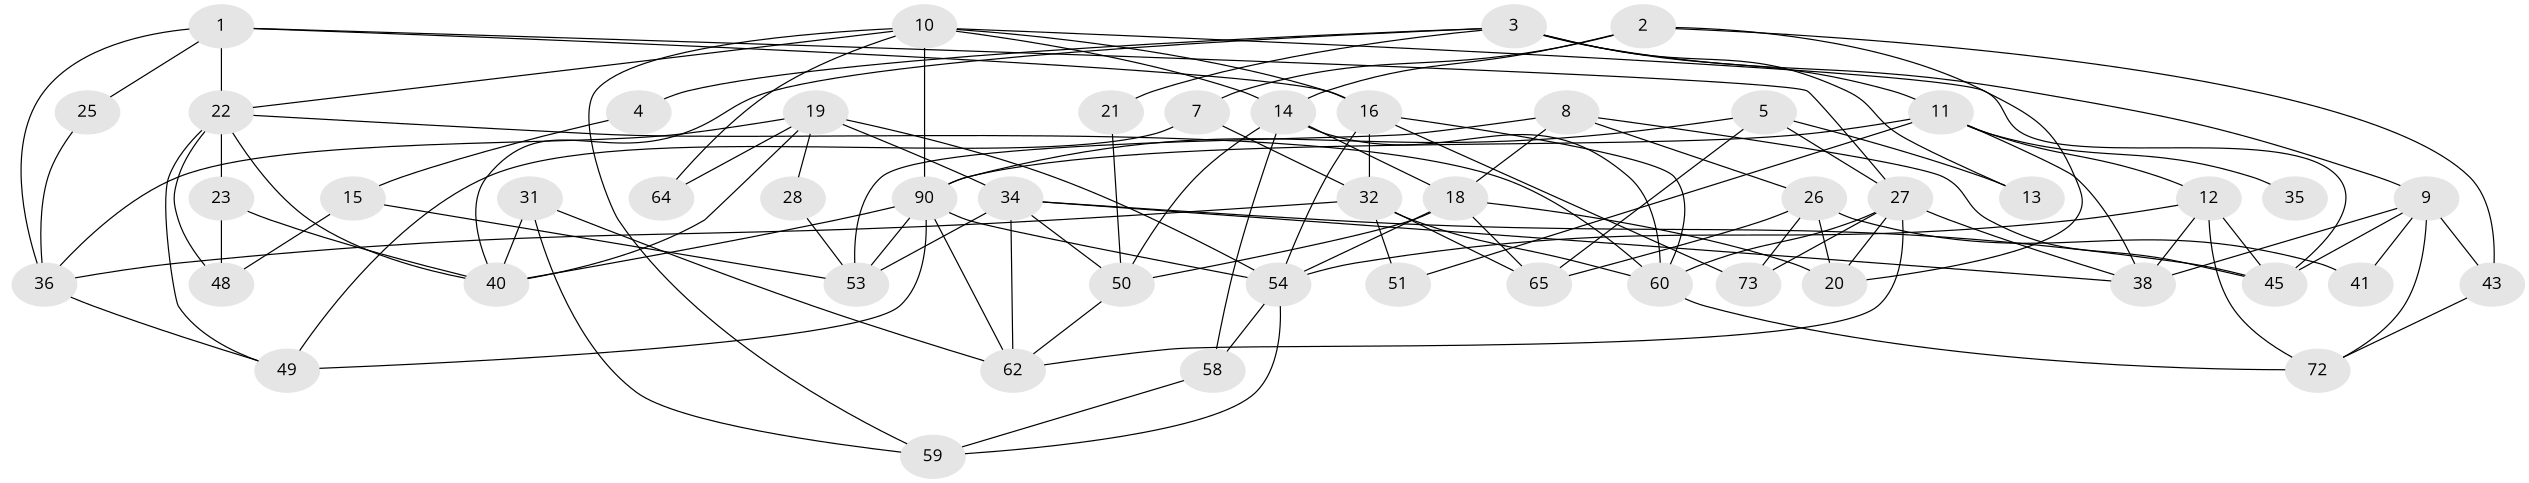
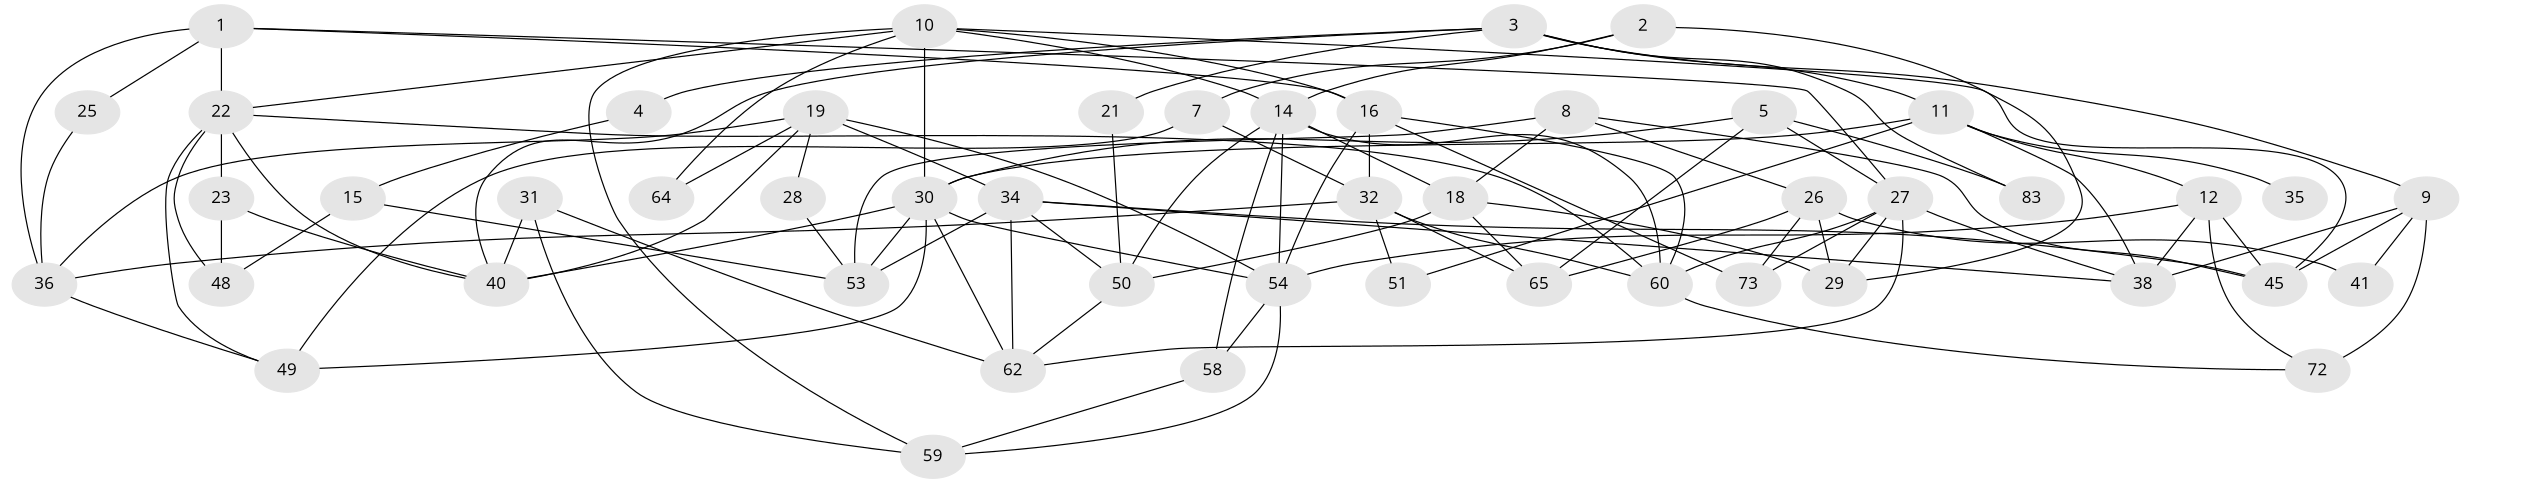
node "90": label "90" -> "30"
node "13": label "13" -> "83"
edge "18" -- "54": now "14" -- "54"
node "20": label "20" -> "29"
node "43": removed
